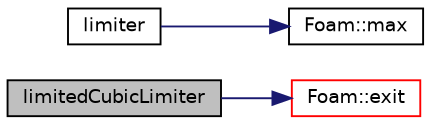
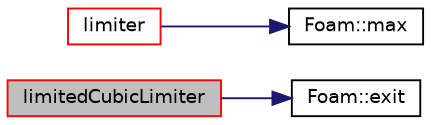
node "limiter": color black -> red
node "limitedCubicLimiter": color black -> red
node "Foam::exit": color red -> black
